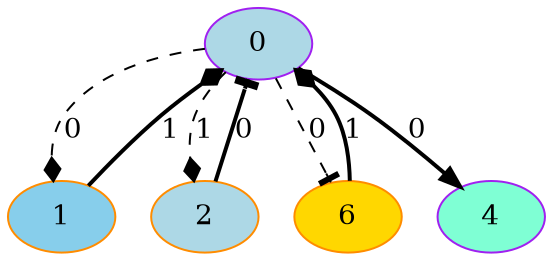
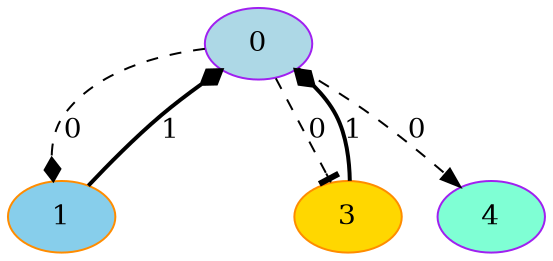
edge "0" -> "4": style bold -> dashed
node "2": removed
node "6": label "6" -> "3"
